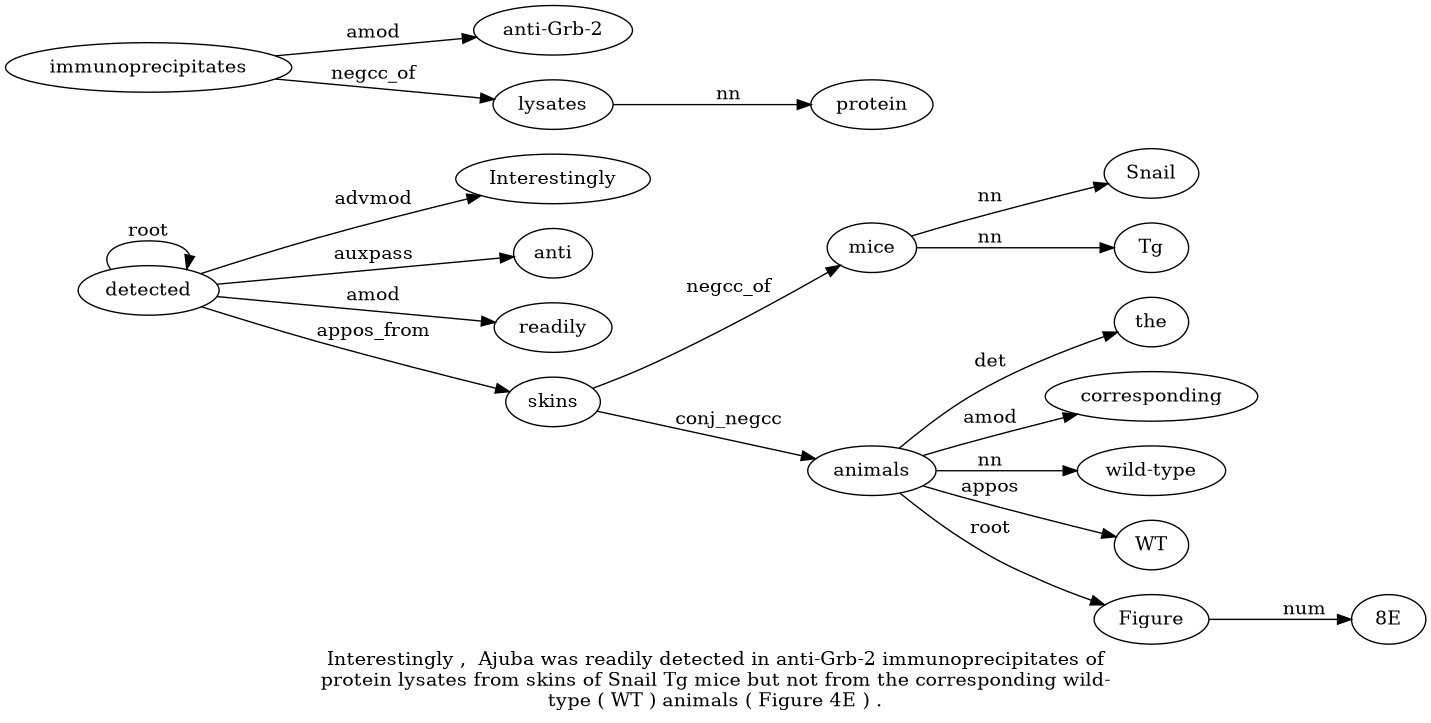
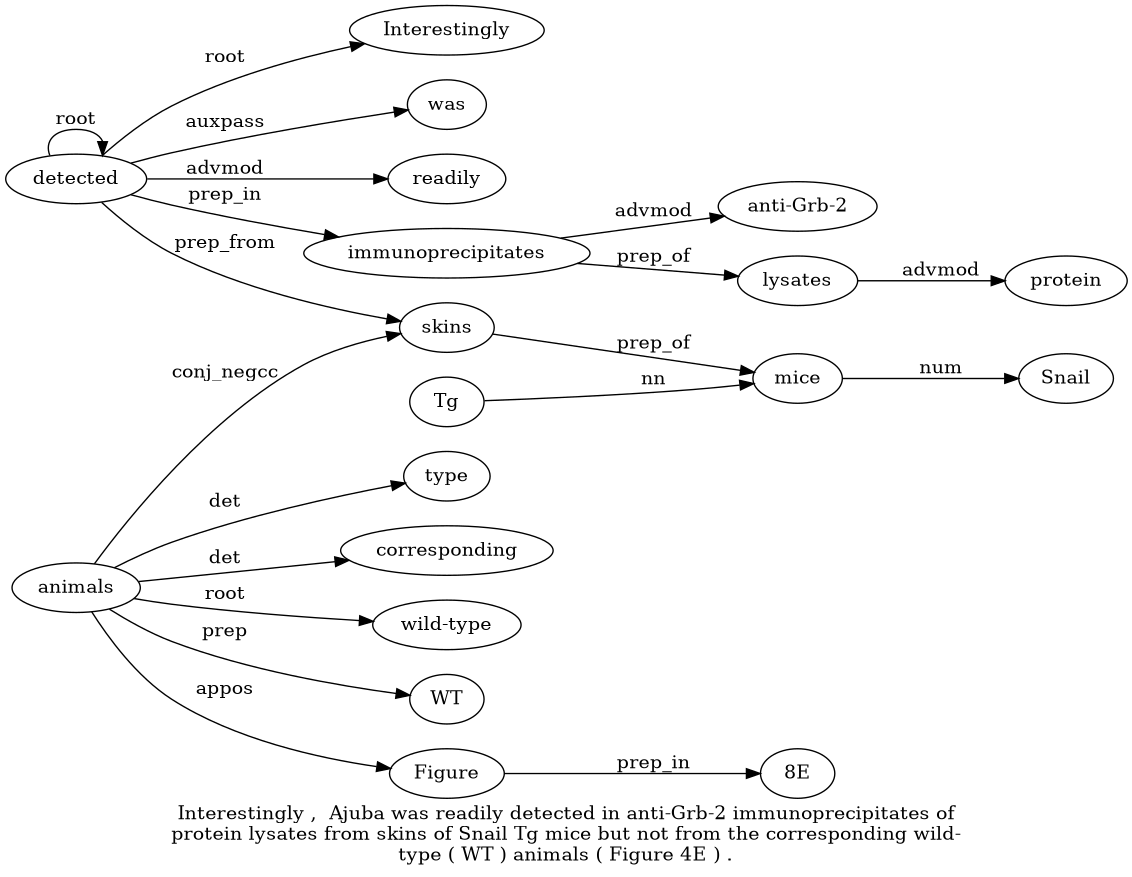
edge "immunoprecipitates" -> "anti-Grb-2": label "amod" -> "advmod"
edge "immunoprecipitates" -> "lysates": label "negcc_of" -> "prep_of"
edge "lysates" -> "protein": label "nn" -> "advmod"
edge "mice" -> "Snail": label "nn" -> "num"
edge "detected" -> "Interestingly": label "advmod" -> "root"
edge "detected" -> "immunoprecipitates": added, label "prep_in"
edge "mice" -> "Tg": reversed
node "anti": label "anti" -> "was"
edge "skins" -> "mice": label "negcc_of" -> "prep_of"
edge "detected" -> "readily": label "amod" -> "advmod"
node "the": label "the" -> "type"
edge "detected" -> "skins": label "appos_from" -> "prep_from"
edge "animals" -> "corresponding": label "amod" -> "det"
edge "skins" -> "animals": reversed
edge "animals" -> "wild-type": label "nn" -> "root"
edge "animals" -> "WT": label "appos" -> "prep"
edge "animals" -> "Figure": label "root" -> "appos"
edge "Figure" -> "8E": label "num" -> "prep_in"
